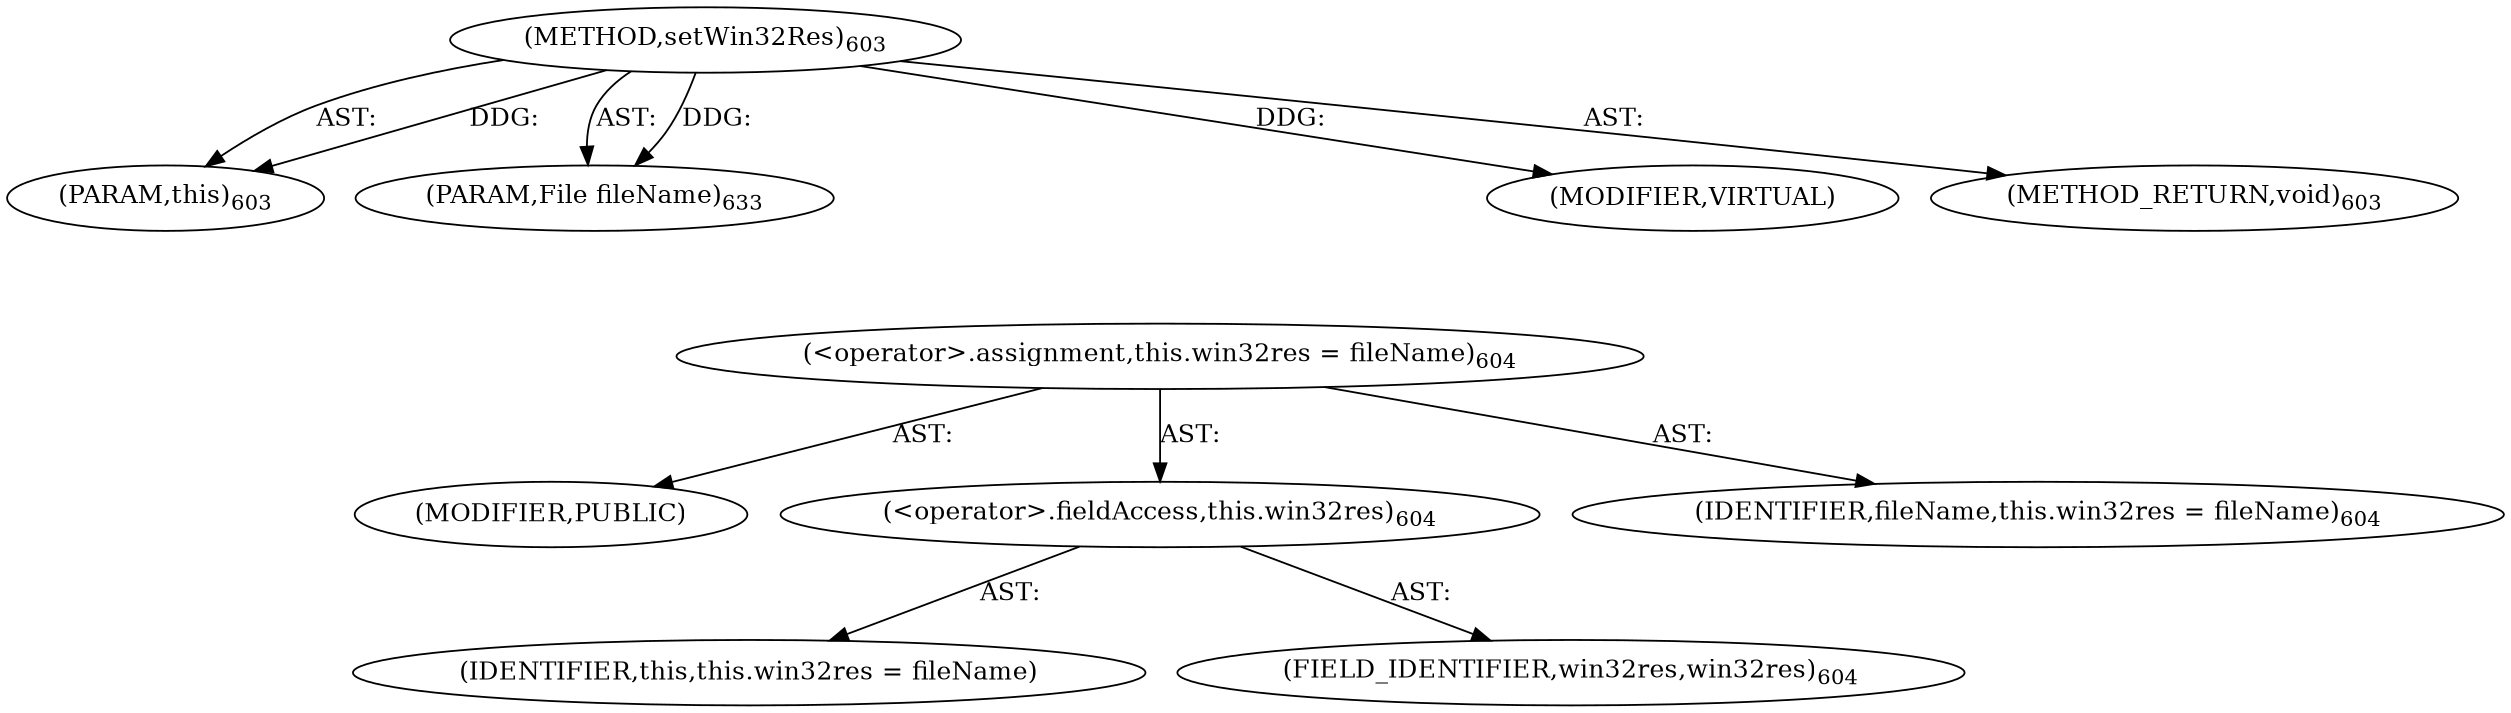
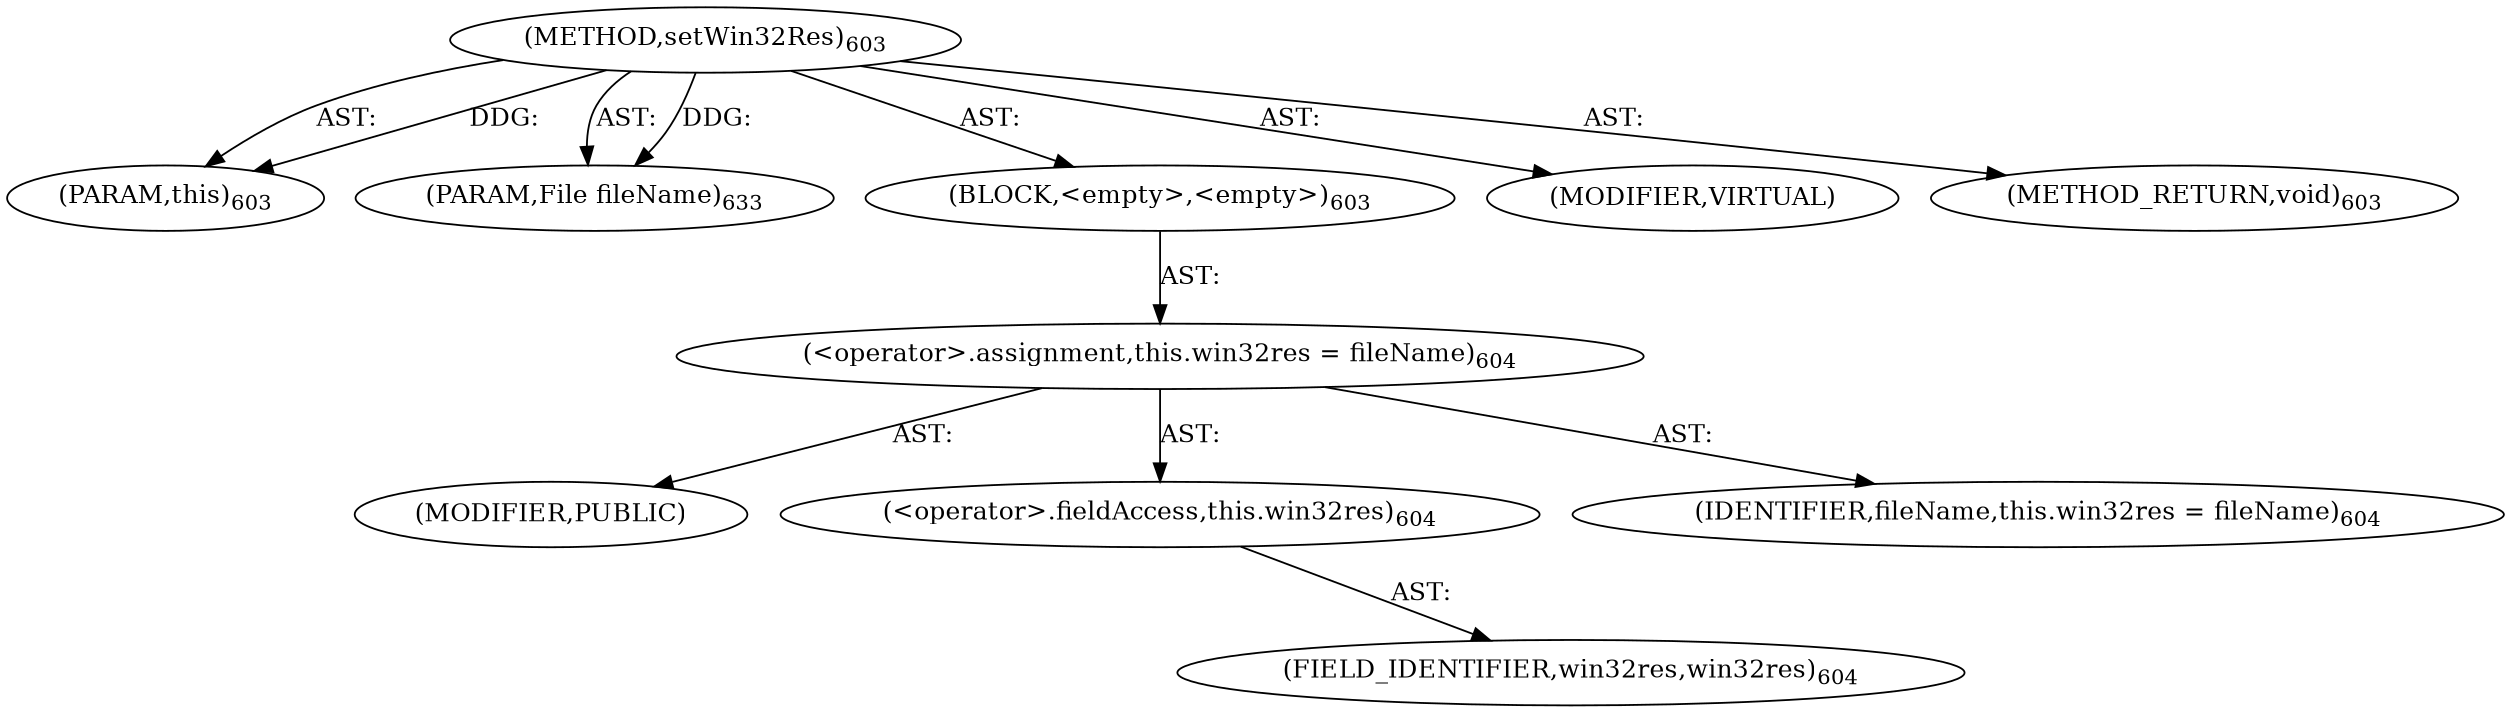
edge "(METHOD,setWin32Res)" -> "(MODIFIER,VIRTUAL)": label "DDG: " -> "AST: "
node "(BLOCK,<empty>,<empty>)": added
node "(IDENTIFIER,this,this.win32res = fileName)": removed
